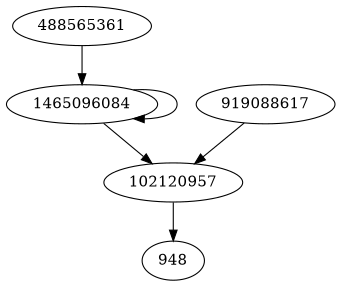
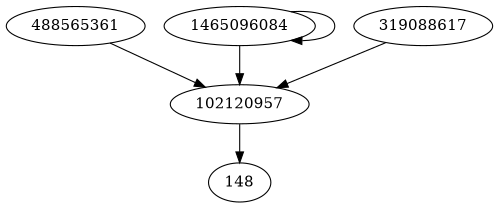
edge "488565361" -> "1465096084": now "488565361" -> "102120957"
node "919088617": label "919088617" -> "319088617"
node "948": label "948" -> "148"
